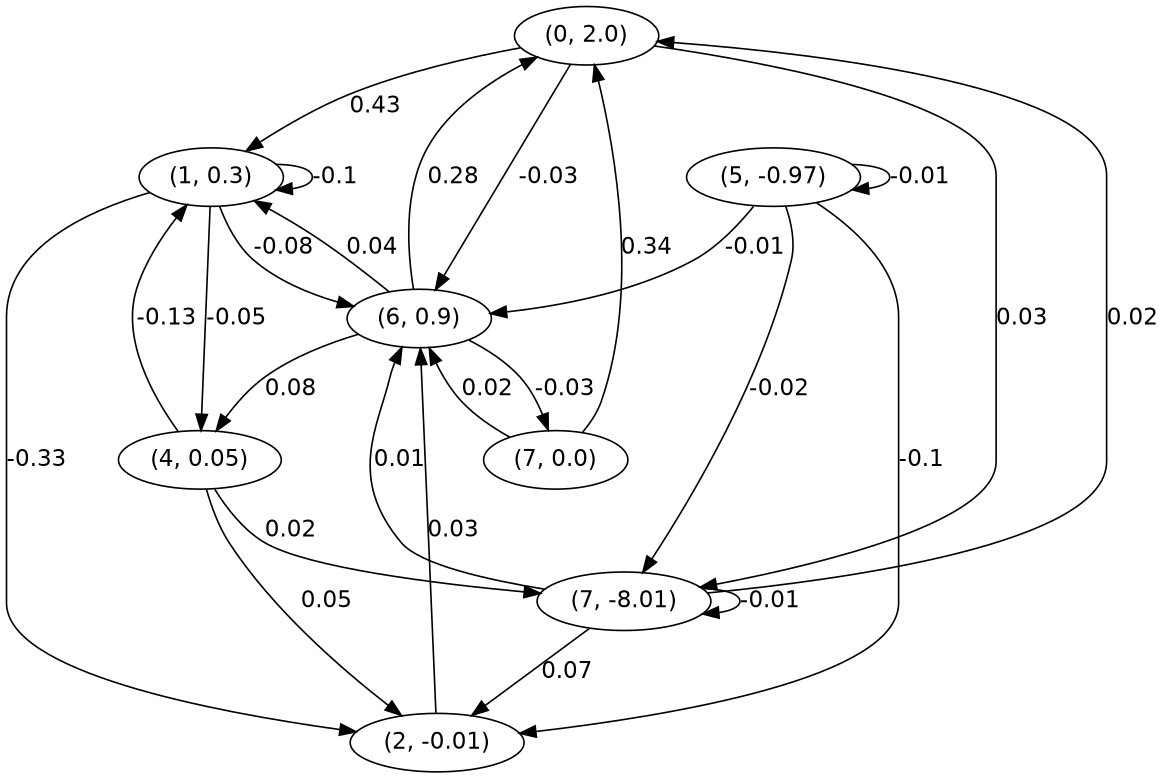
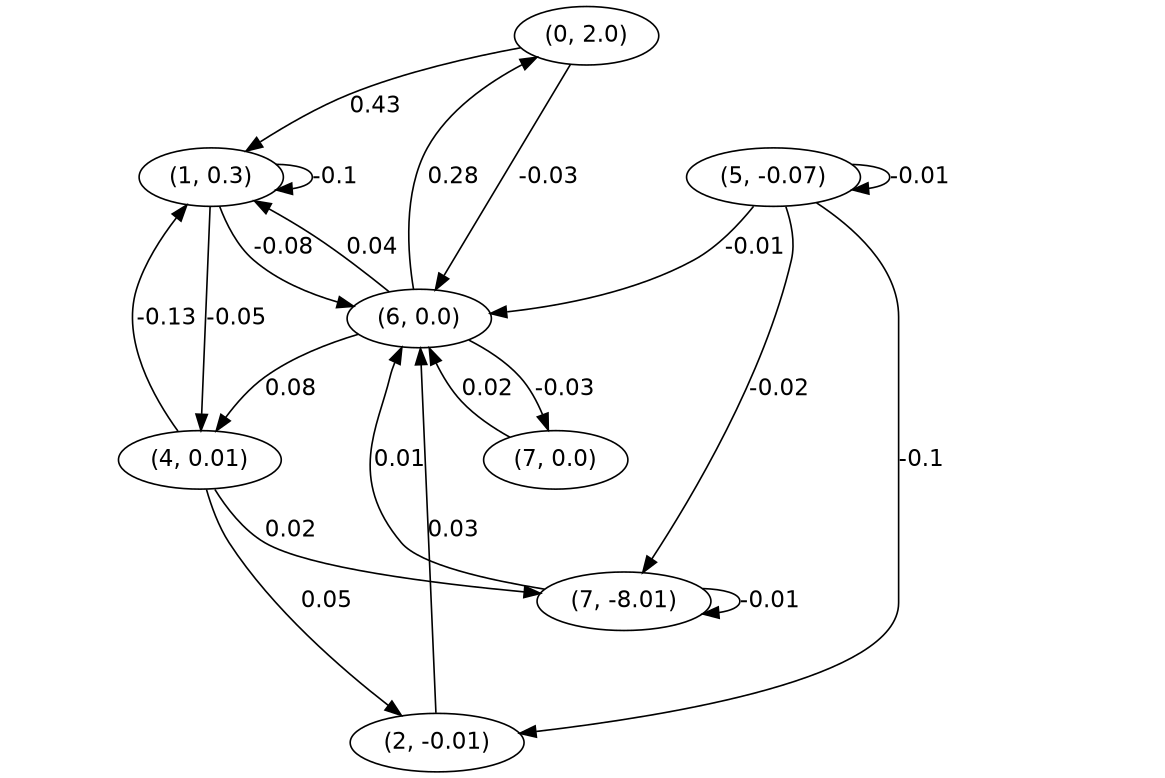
node "(5, -0.97)": label "(5, -0.97)" -> "(5, -0.07)"
edge "(7, 0.0)" -> "(0, 2.0)": removed, label "0.34"
edge "(0, 2.0)" -> "(7, -8.01)": removed, label "0.03"
edge "(7, -8.01)" -> "(0, 2.0)": removed, label "0.02"
node "(6, 0.9)": label "(6, 0.9)" -> "(6, 0.0)"
node "(4, 0.05)": label "(4, 0.05)" -> "(4, 0.01)"
edge "(1, 0.3)" -> "(2, -0.01)": removed, label "-0.33"
edge "(7, -8.01)" -> "(2, -0.01)": removed, label "0.07"
